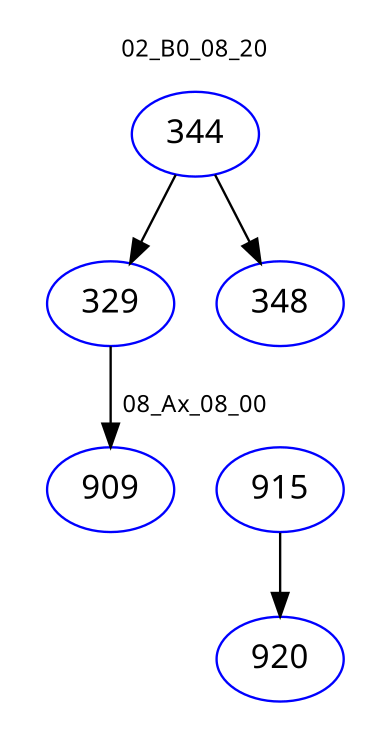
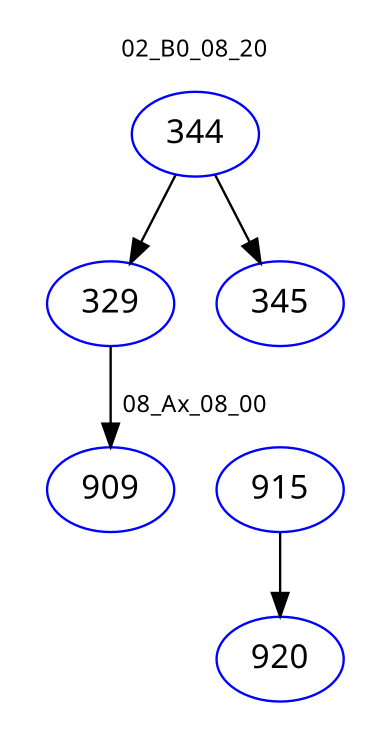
node "348": label "348" -> "345"
